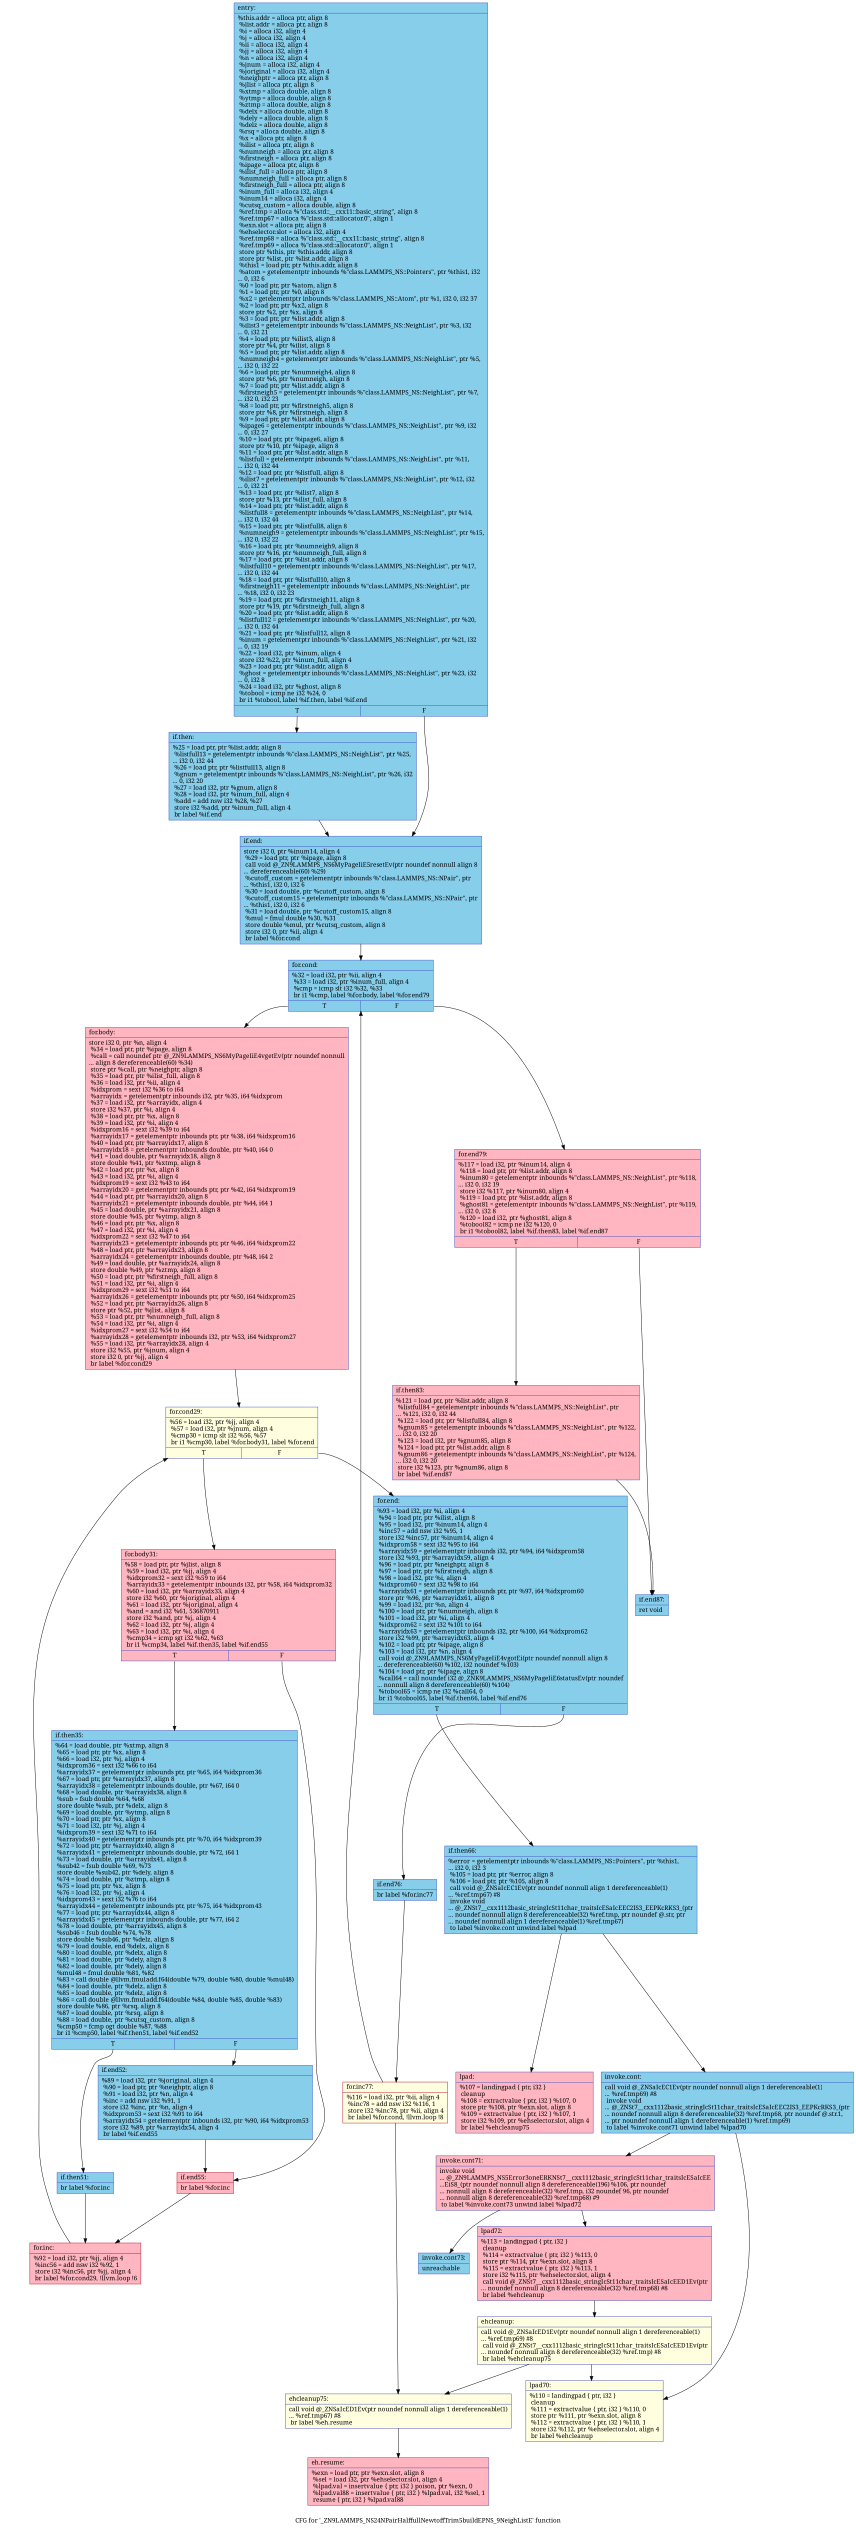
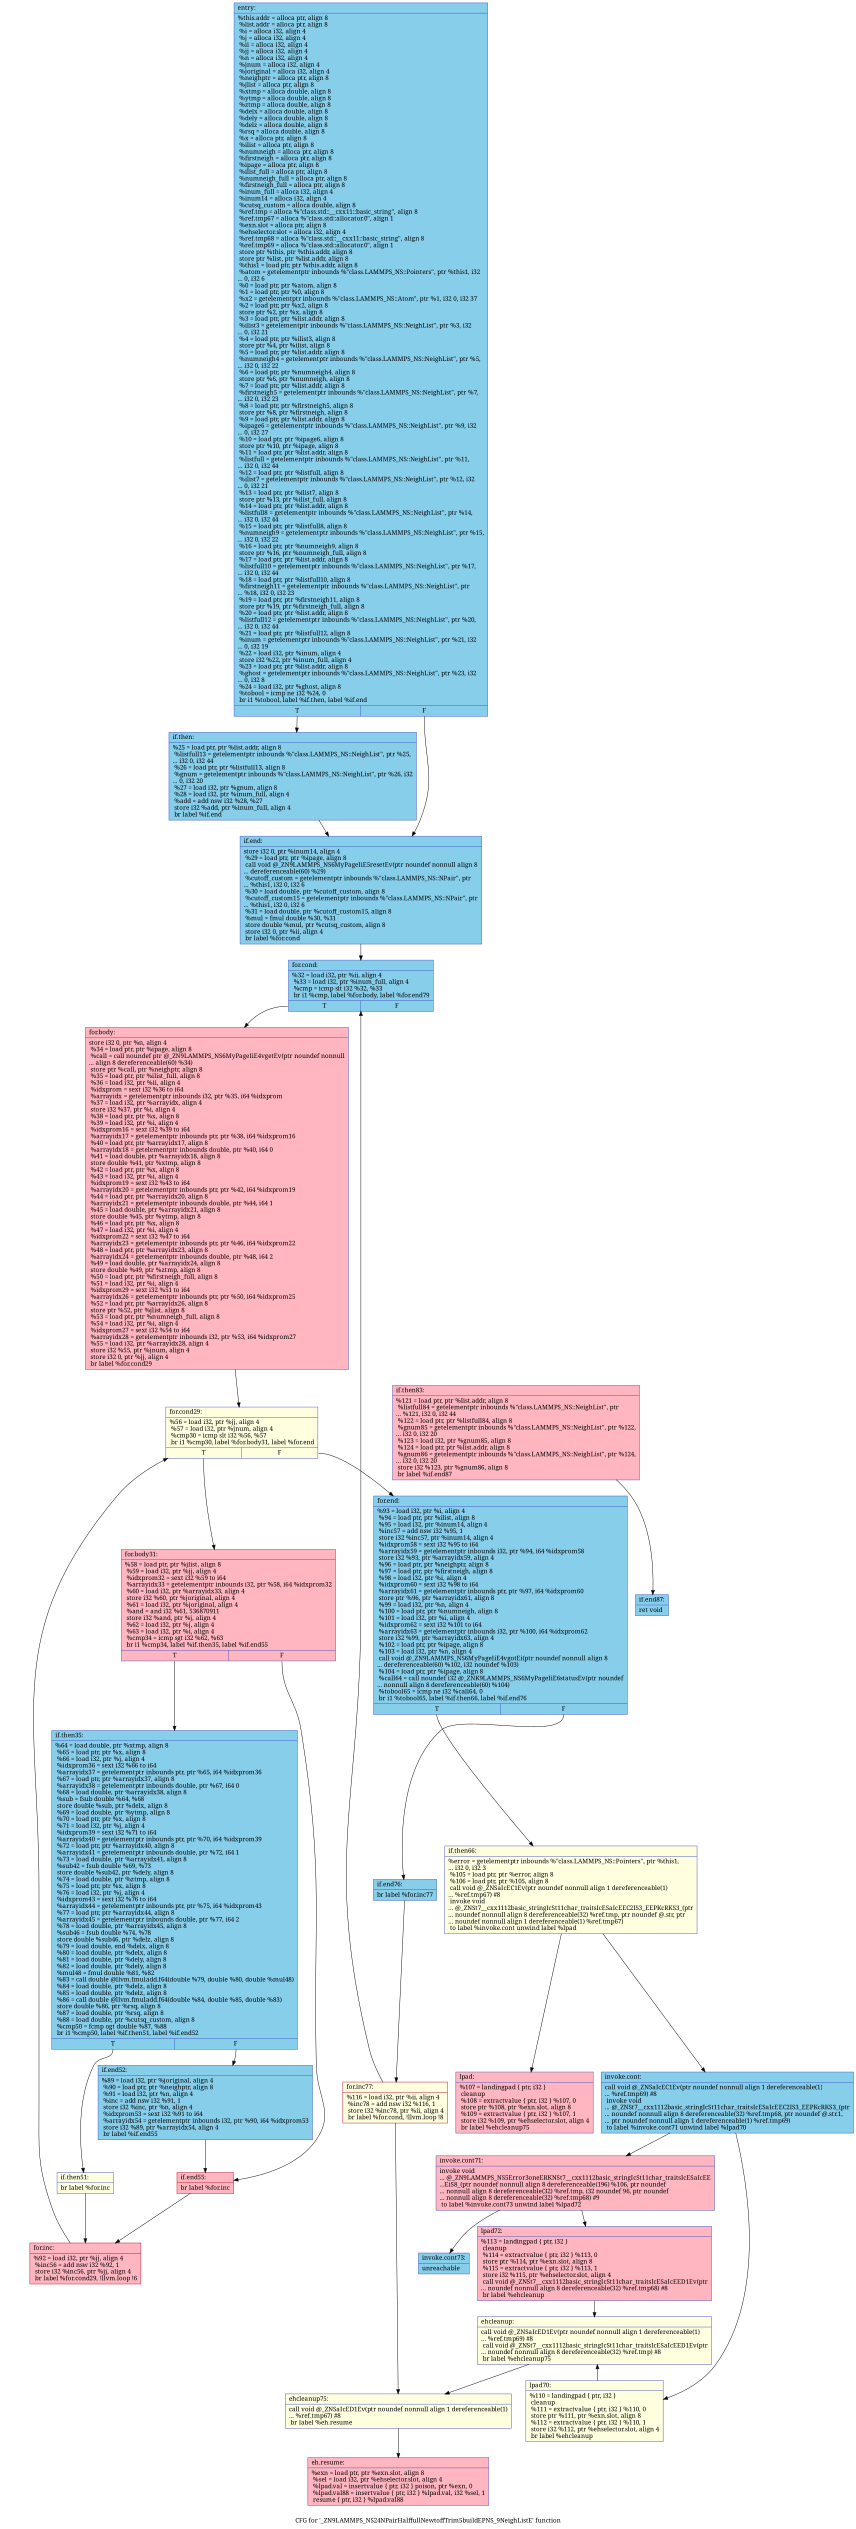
node "for.end79:": removed
node "if.then66:": fillcolor skyblue -> lightyellow
node "if.then51:": fillcolor skyblue -> lightyellow
edge "ehcleanup:" -> "lpad70:": reversed
